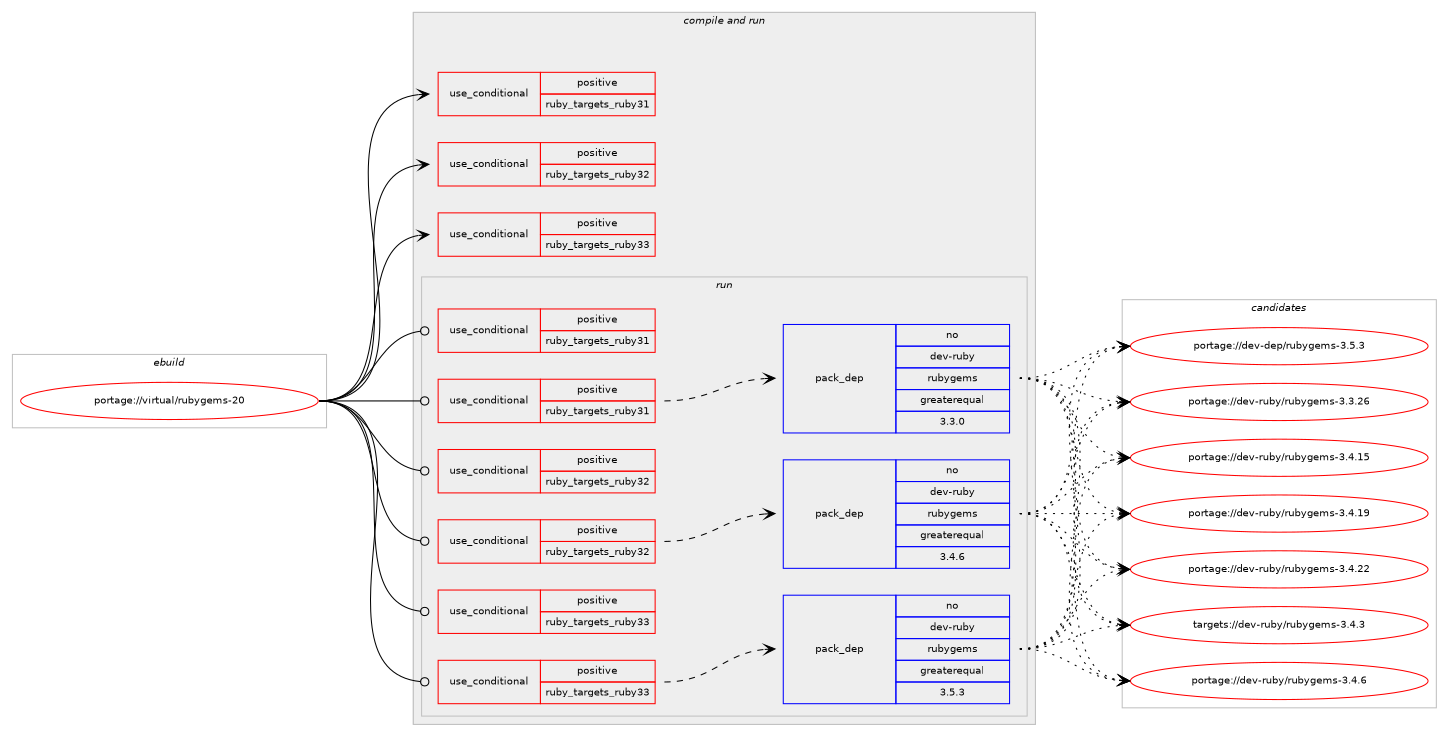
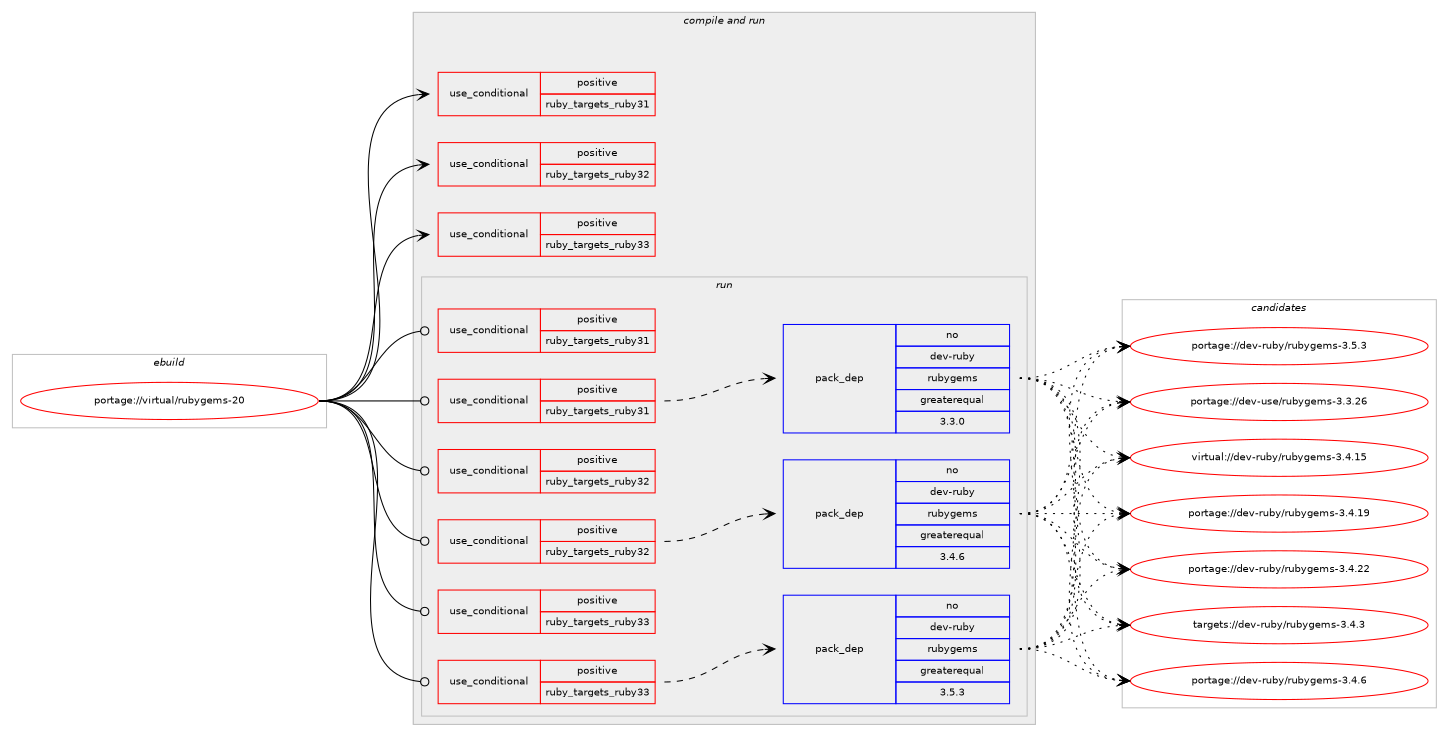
node "portage://dev-dep/rubygems-3.5.3": label "portage://dev-dep/rubygems-3.5.3" -> "portage://dev-ruby/rubygems-3.5.3"
node "portage://dev-ruby/rubygems-3.3.26": label "portage://dev-ruby/rubygems-3.3.26" -> "portage://dev-use/rubygems-3.3.26"
node "portage://dev-ruby/rubygems-3.4.15": label "portage://dev-ruby/rubygems-3.4.15" -> "virtual://dev-ruby/rubygems-3.4.15"
